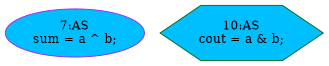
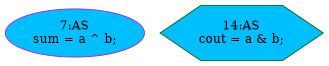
node "10:AS cout = a & b;": label "10:AS cout = a & b;" -> "14:AS cout = a & b;"
